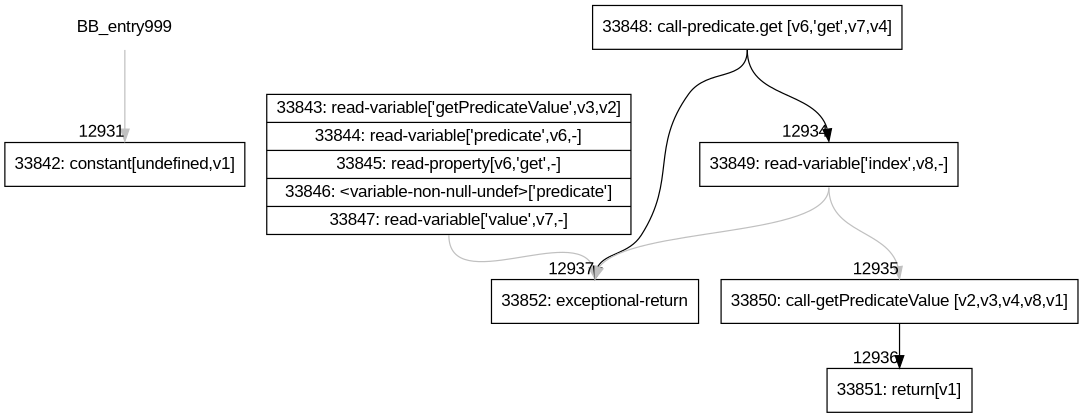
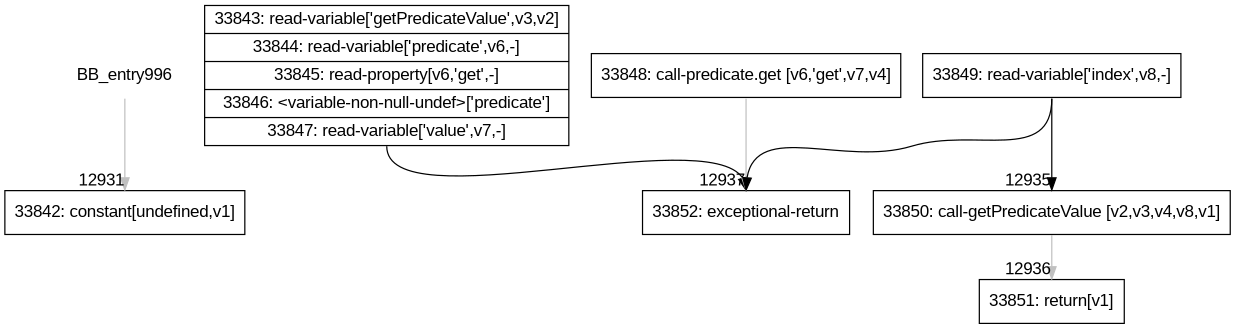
node "BB_entry999": label "BB_entry999" -> "BB_entry996"
edge "33848: call-predicate.get [v6,'get',v7,v4]" -> "33849: read-variable['index',v8,-]": removed
edge "33848: call-predicate.get [v6,'get',v7,v4]" -> "33852: exceptional-return": color black -> gray
edge "33849: read-variable['index',v8,-]" -> "33850: call-getPredicateValue [v2,v3,v4,v8,v1]": color gray -> black
edge "33849: read-variable['index',v8,-]" -> "33852: exceptional-return": color gray -> black
edge "33843: read-variable['getPredicateValue',v3,v2]" -> "33852: exceptional-return": color gray -> black
edge "33850: call-getPredicateValue [v2,v3,v4,v8,v1]" -> "33851: return[v1]": color black -> gray
